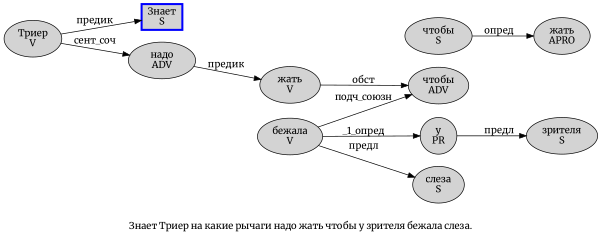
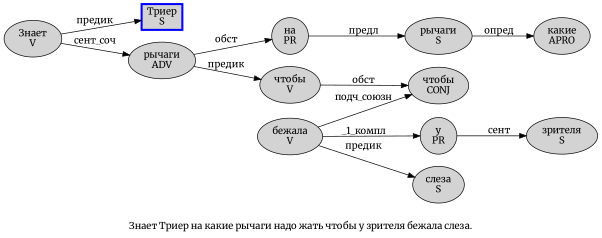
node "Знает S": label "Знает S" -> "Триер S"
node "на PR": added
node "чтобы S": label "чтобы S" -> "рычаги S"
node "жать APRO": label "жать APRO" -> "какие APRO"
node "Триер V": label "Триер V" -> "Знает V"
node "надо ADV": label "надо ADV" -> "рычаги ADV"
node "жать V": label "жать V" -> "чтобы V"
node "чтобы ADV": label "чтобы ADV" -> "чтобы CONJ"
edge "бежала V" -> "у PR": label "_1_опред" -> "_1_компл"
edge "у PR" -> "зрителя S": label "предл" -> "сент"
edge "бежала V" -> "слеза S": label "предл" -> "предик"
